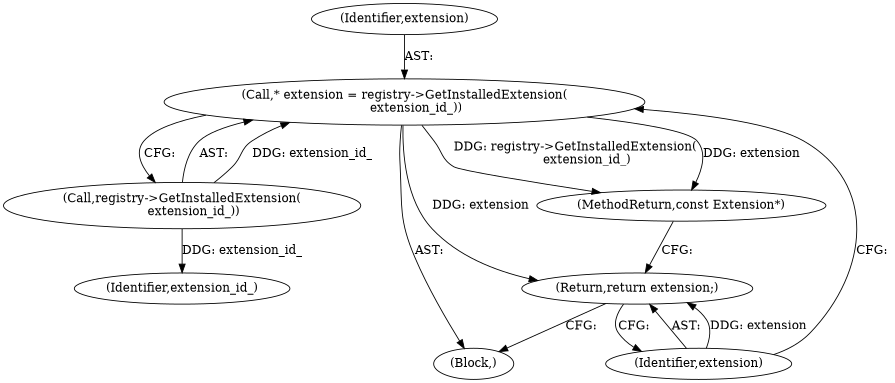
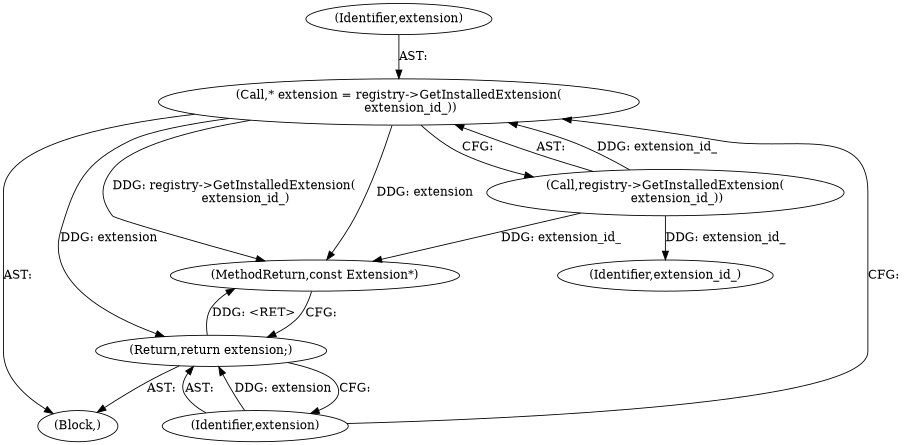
edge "(Call,registry->GetInstalledExtension( extension_id_))" -> "(MethodReturn,const Extension*)": added, label "DDG: extension_id_"
edge "(Return,return extension;)" -> "(MethodReturn,const Extension*)": added, label "DDG: <RET>"
edge "(Return,return extension;)" -> "(Block,)": label "CFG: " -> "AST: "
